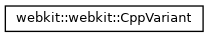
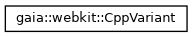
node "webkit::webkit::CppVariant": label "webkit::webkit::CppVariant" -> "gaia::webkit::CppVariant"
